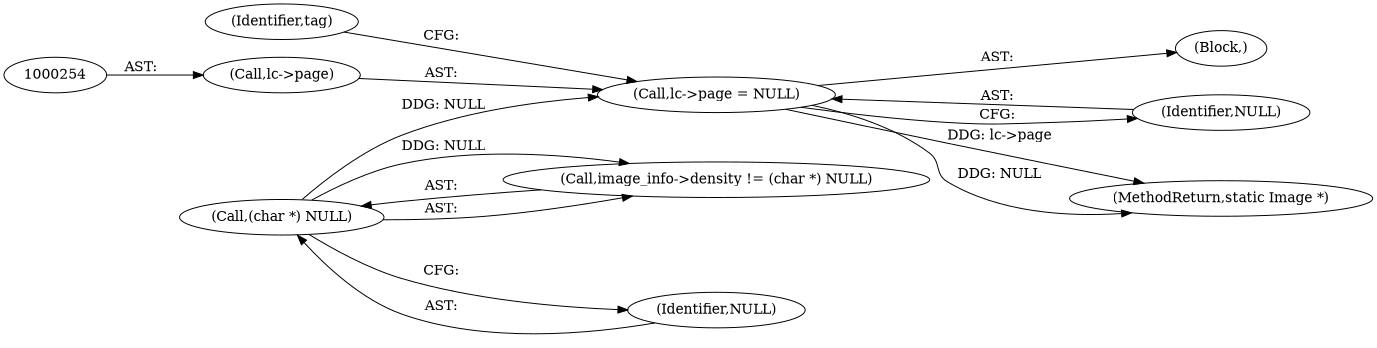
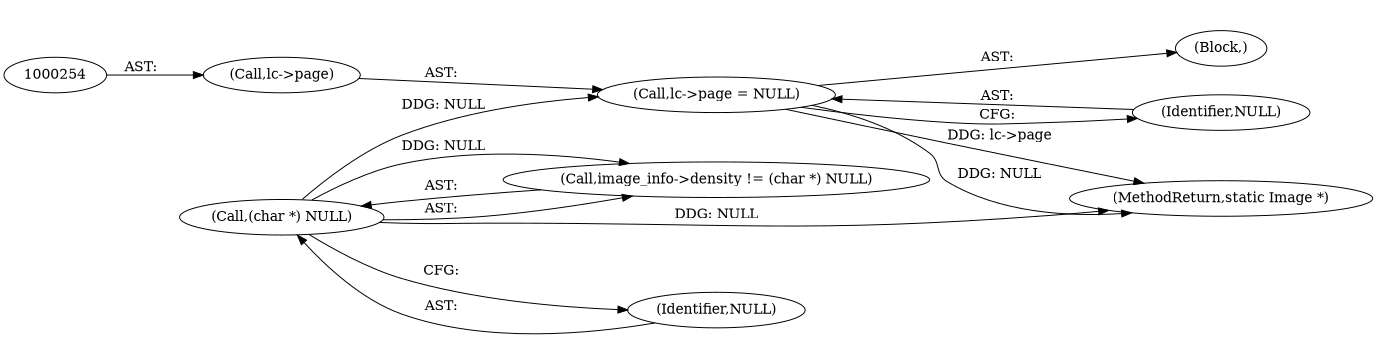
node "(Identifier,tag)": removed
edge "(Call,(char *) NULL)" -> "(MethodReturn,static Image *)": added, label "DDG: NULL"
